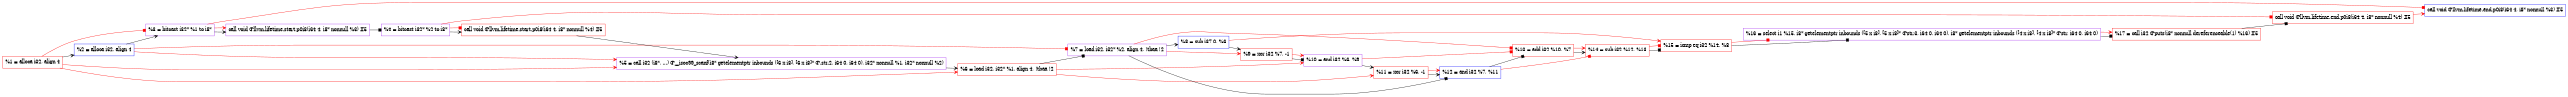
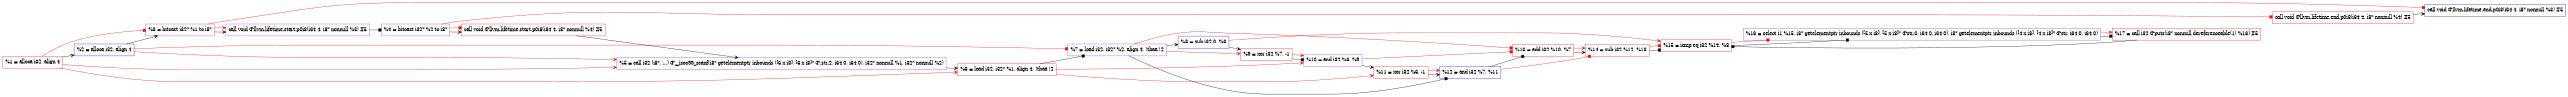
edge "call void @llvm.lifetime.end.p0i8(i64 4, i8* nonnull %4) #5" -> "call void @llvm.lifetime.end.p0i8(i64 4, i8* nonnull %3) #5": color red -> black
edge "%17 = call i32 @puts(i8* nonnull dereferenceable(1) %16) #5" -> "call void @llvm.lifetime.end.p0i8(i64 4, i8* nonnull %4) #5": now "%17 = call i32 @puts(i8* nonnull dereferenceable(1) %16) #5" -> "%15 = icmp eq i32 %14, %8"
node "%8 = sub i37 0, %6": label "%8 = sub i37 0, %6" -> "%8 = sub i32 0, %6"
